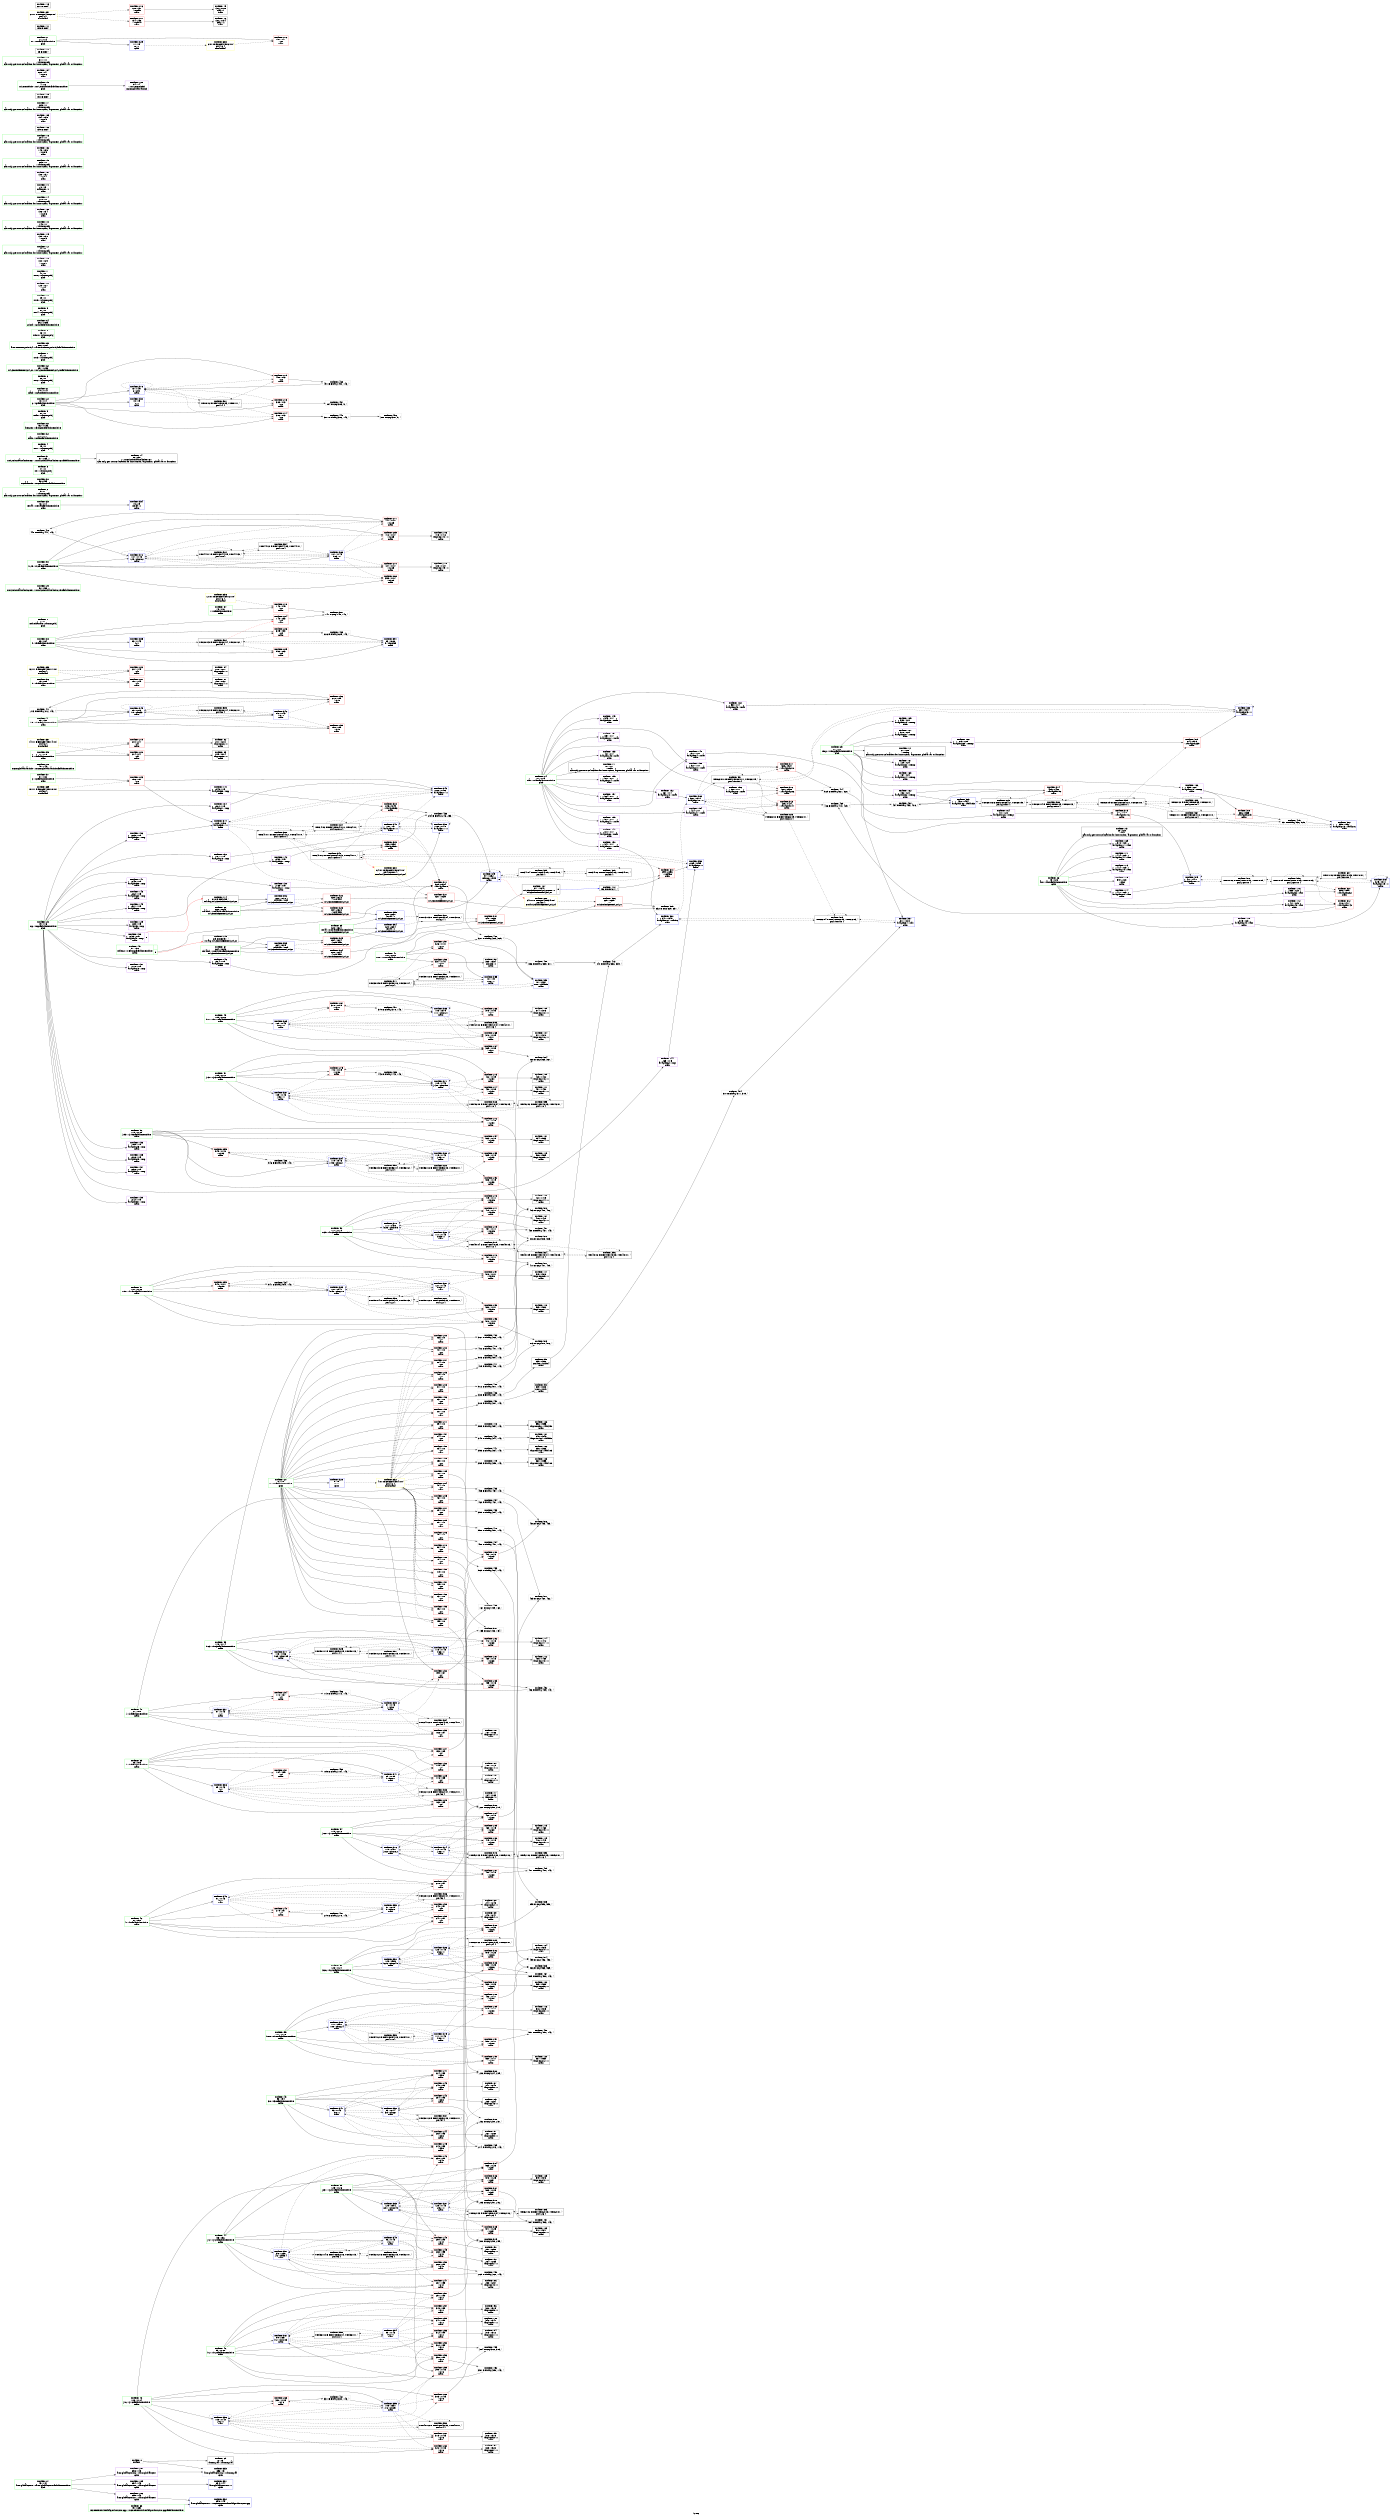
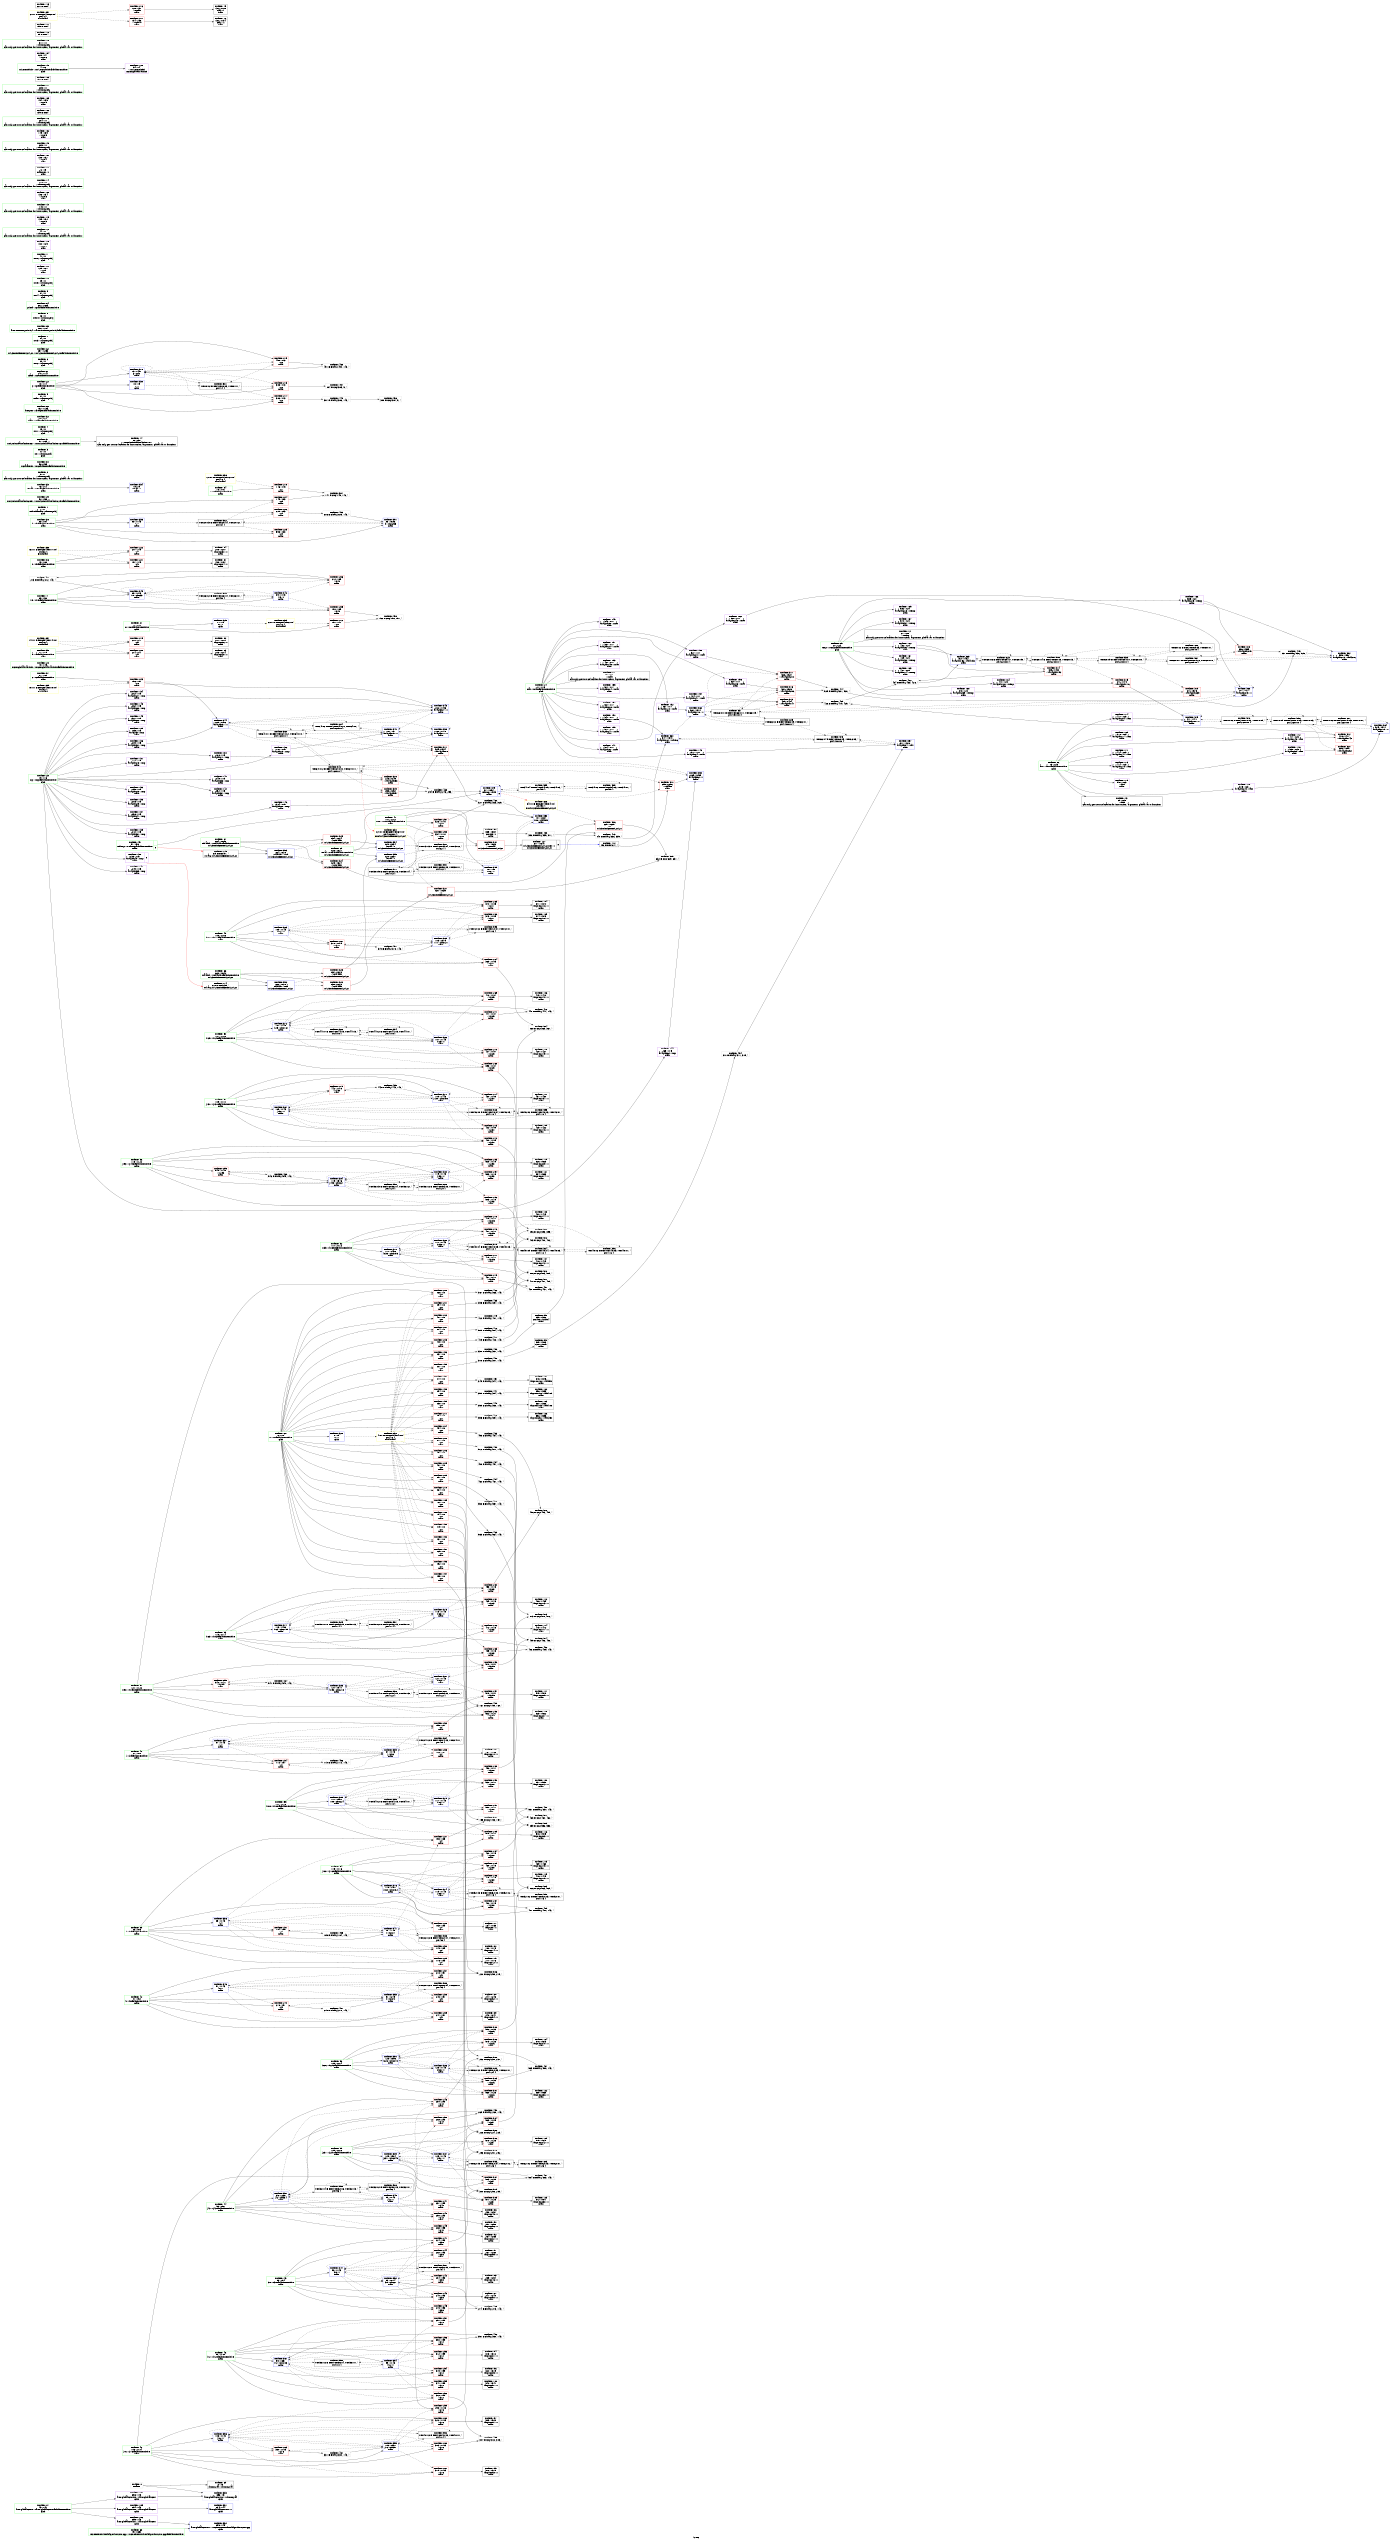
node "NodeID: 498": added
edge "NodeID: 582" -> "NodeID: 224": color red -> black
edge "NodeID: 639" -> "NodeID: 140": now "NodeID: 23" -> "NodeID: 140"
node "NodeID: 500": added
edge "NodeID: 85" -> "NodeID: 347": now "NodeID: 587" -> "NodeID: 347"
